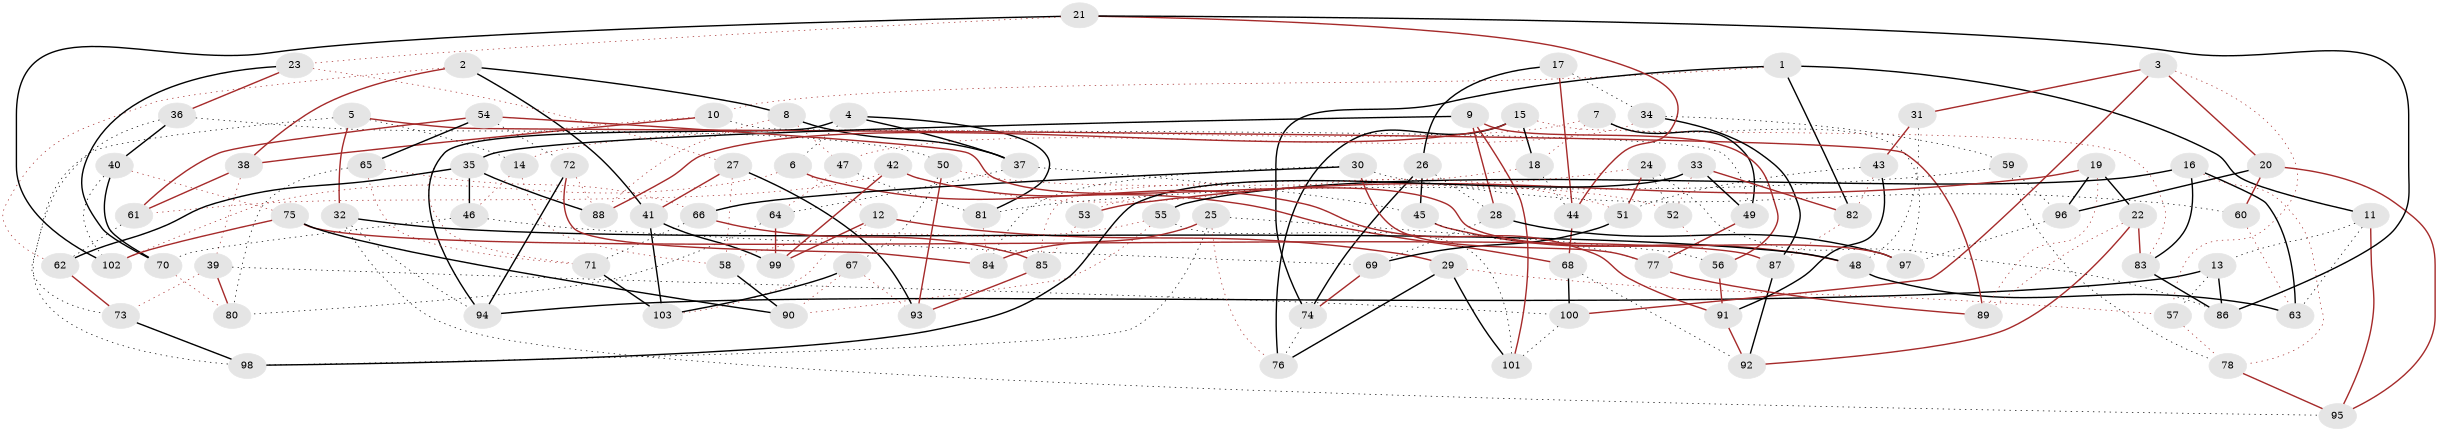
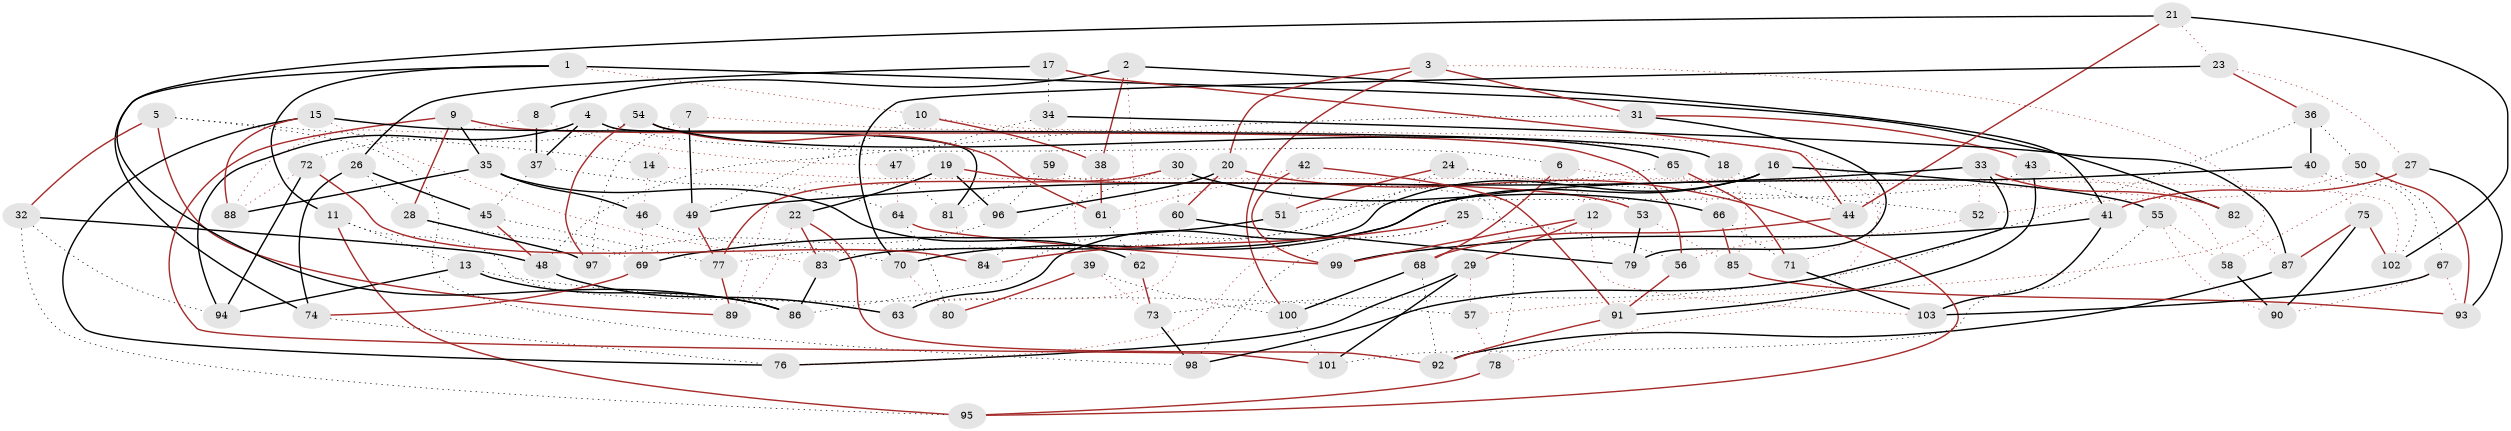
edge "34" -- "47": color brown -> black
edge "65" -- "80": now "65" -- "77"
edge "65" -- "71": style dotted -> bold
node "79": added
